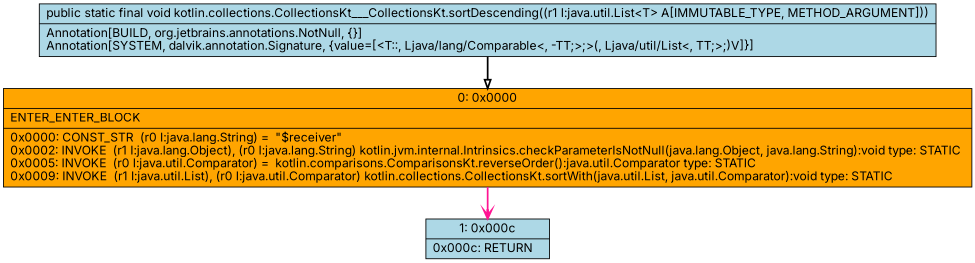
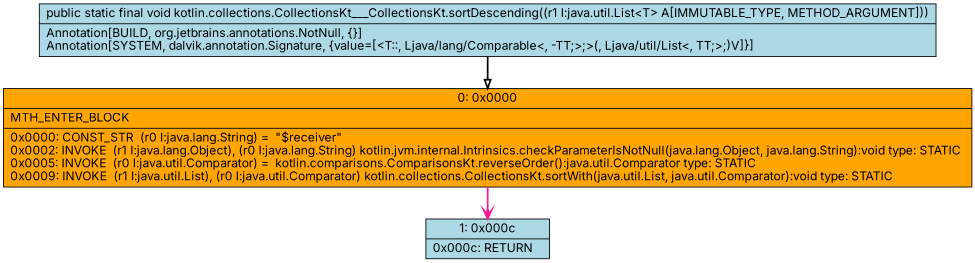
node "0: 0x0000": text "ENTER_ENTER_BLOCK" -> "MTH_ENTER_BLOCK"
